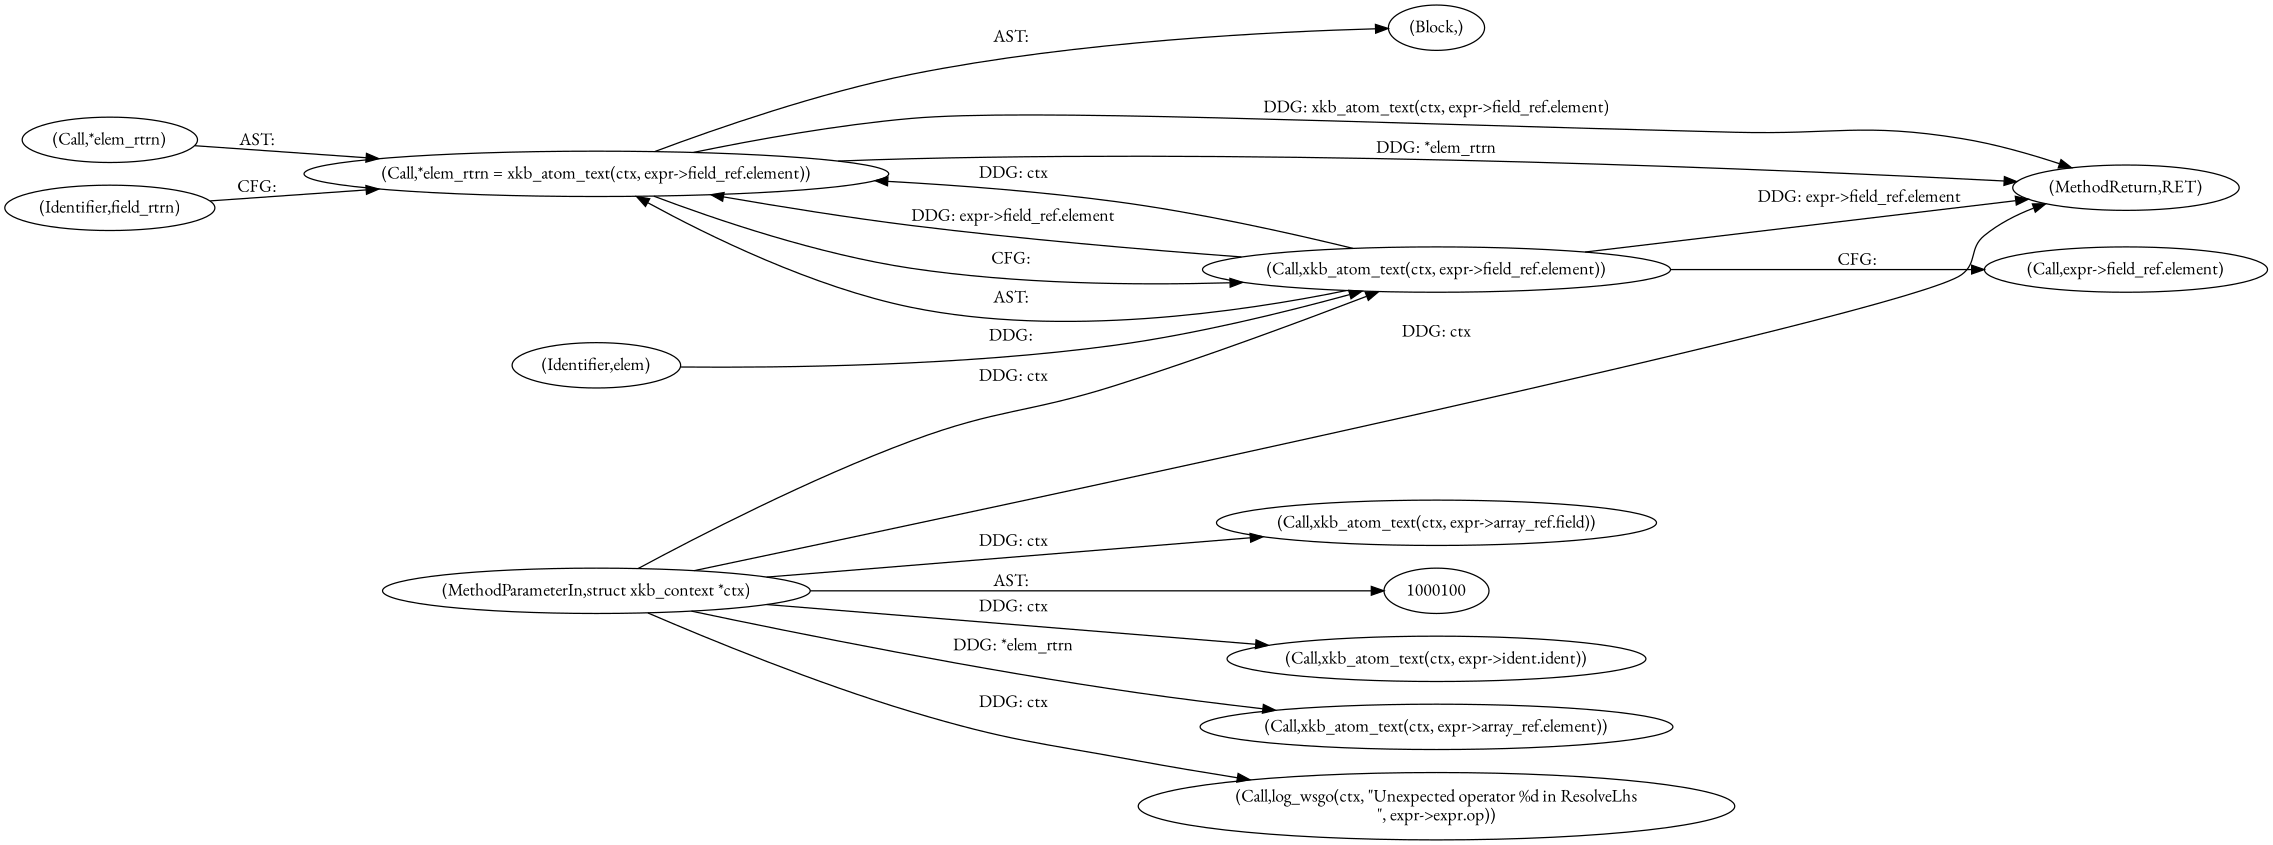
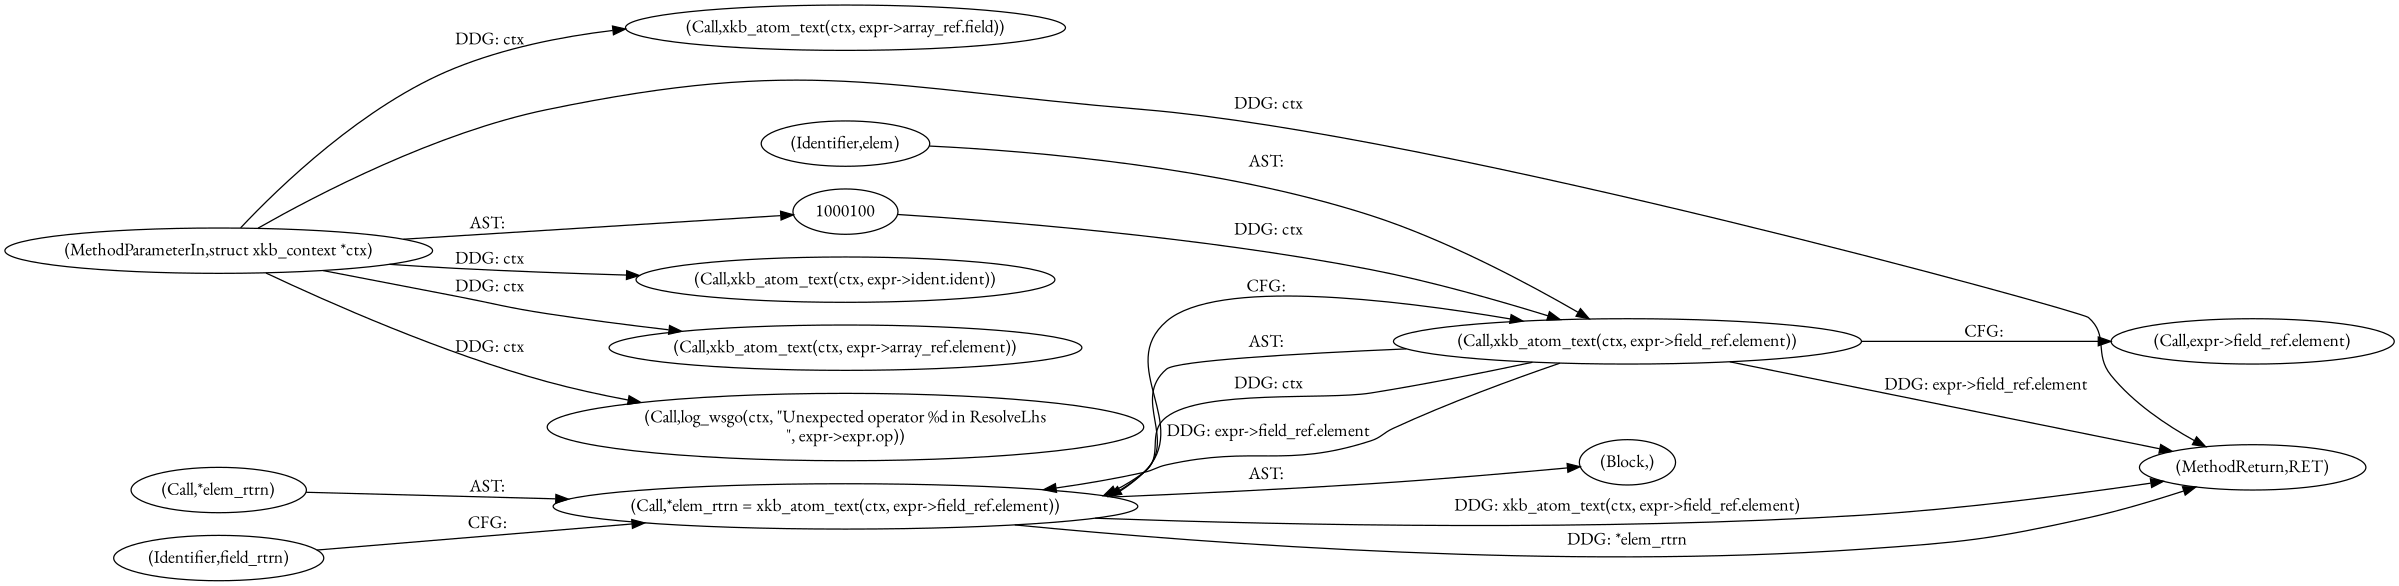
edge "(Identifier,elem)" -> "(Call,xkb_atom_text(ctx, expr->field_ref.element))": label "DDG: " -> "AST: "
edge "(MethodParameterIn,struct xkb_context *ctx)" -> "(Call,xkb_atom_text(ctx, expr->field_ref.element))": now "1000100" -> "(Call,xkb_atom_text(ctx, expr->field_ref.element))"
edge "(MethodParameterIn,struct xkb_context *ctx)" -> "(Call,xkb_atom_text(ctx, expr->array_ref.element))": label "DDG: *elem_rtrn" -> "DDG: ctx"
